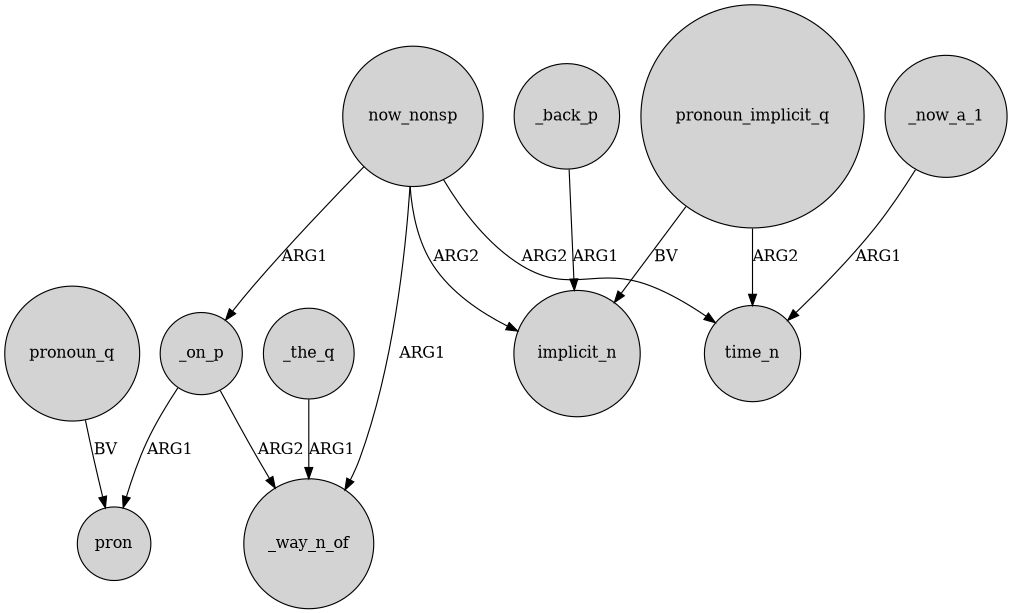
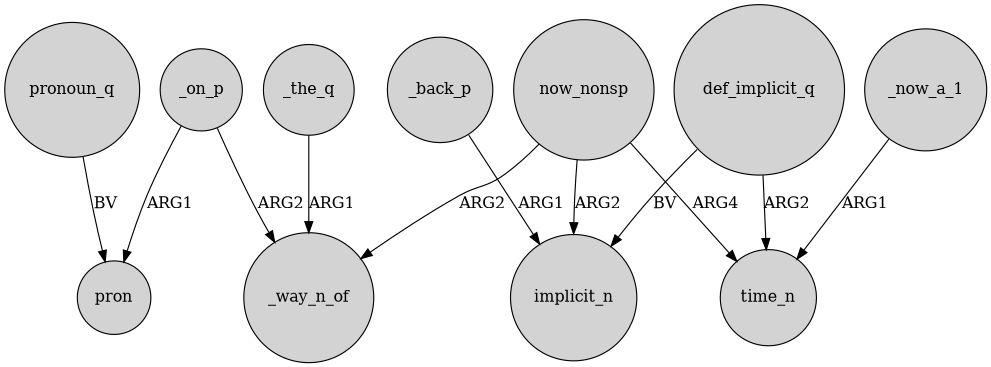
node "pronoun_implicit_q": label "pronoun_implicit_q" -> "def_implicit_q"
edge "now_nonsp" -> "_on_p": removed, label "ARG1"
edge "now_nonsp" -> "time_n": label "ARG2" -> "ARG4"
edge "now_nonsp" -> "_way_n_of": label "ARG1" -> "ARG2"
